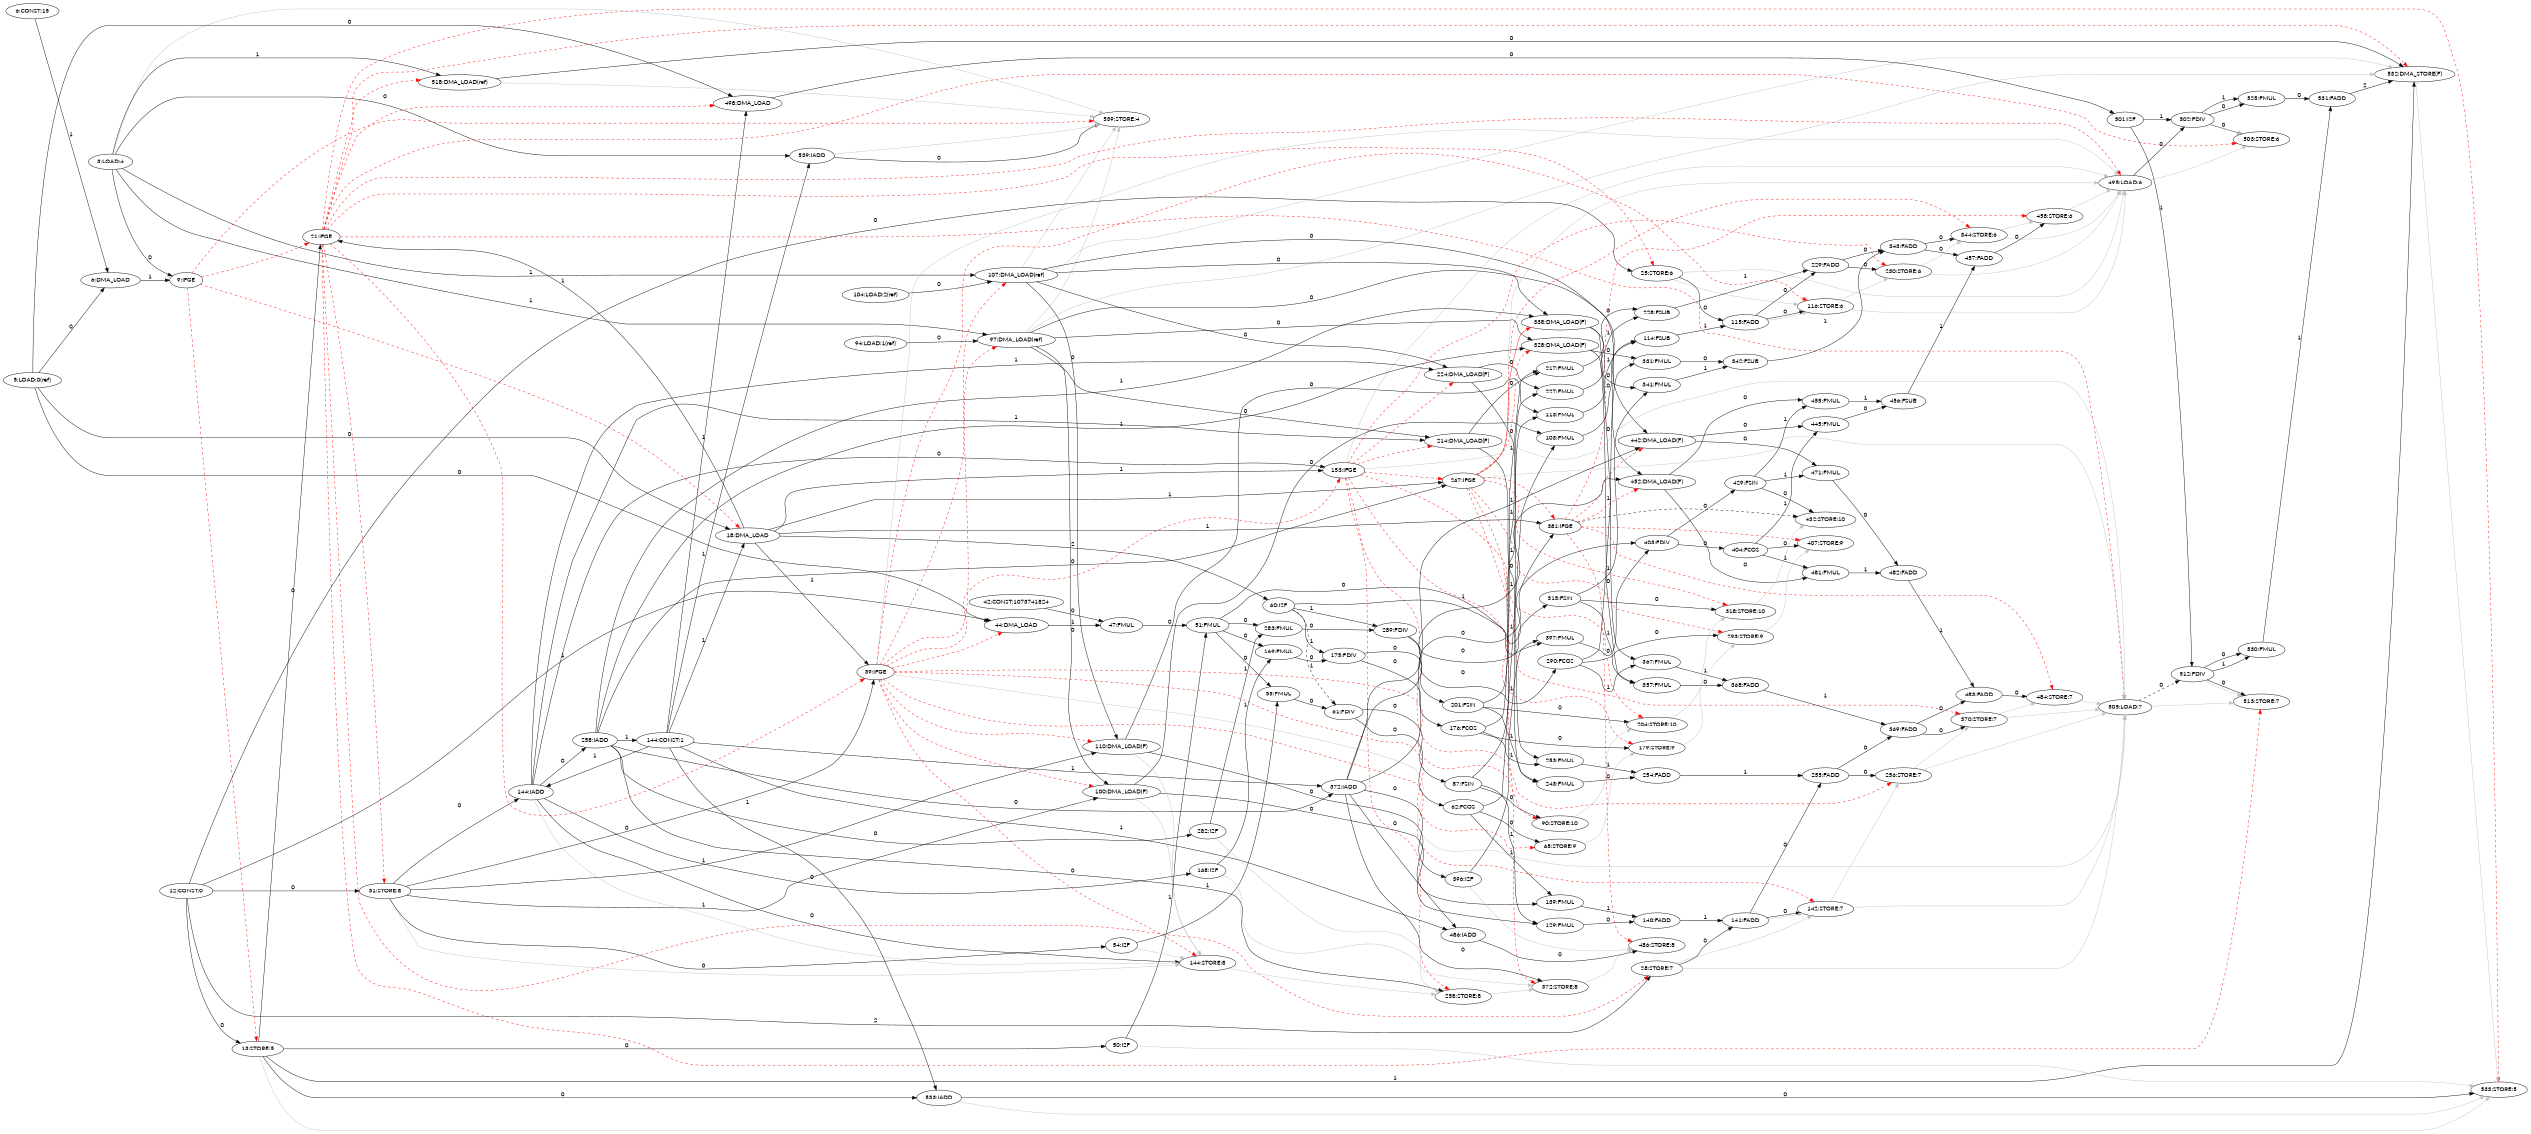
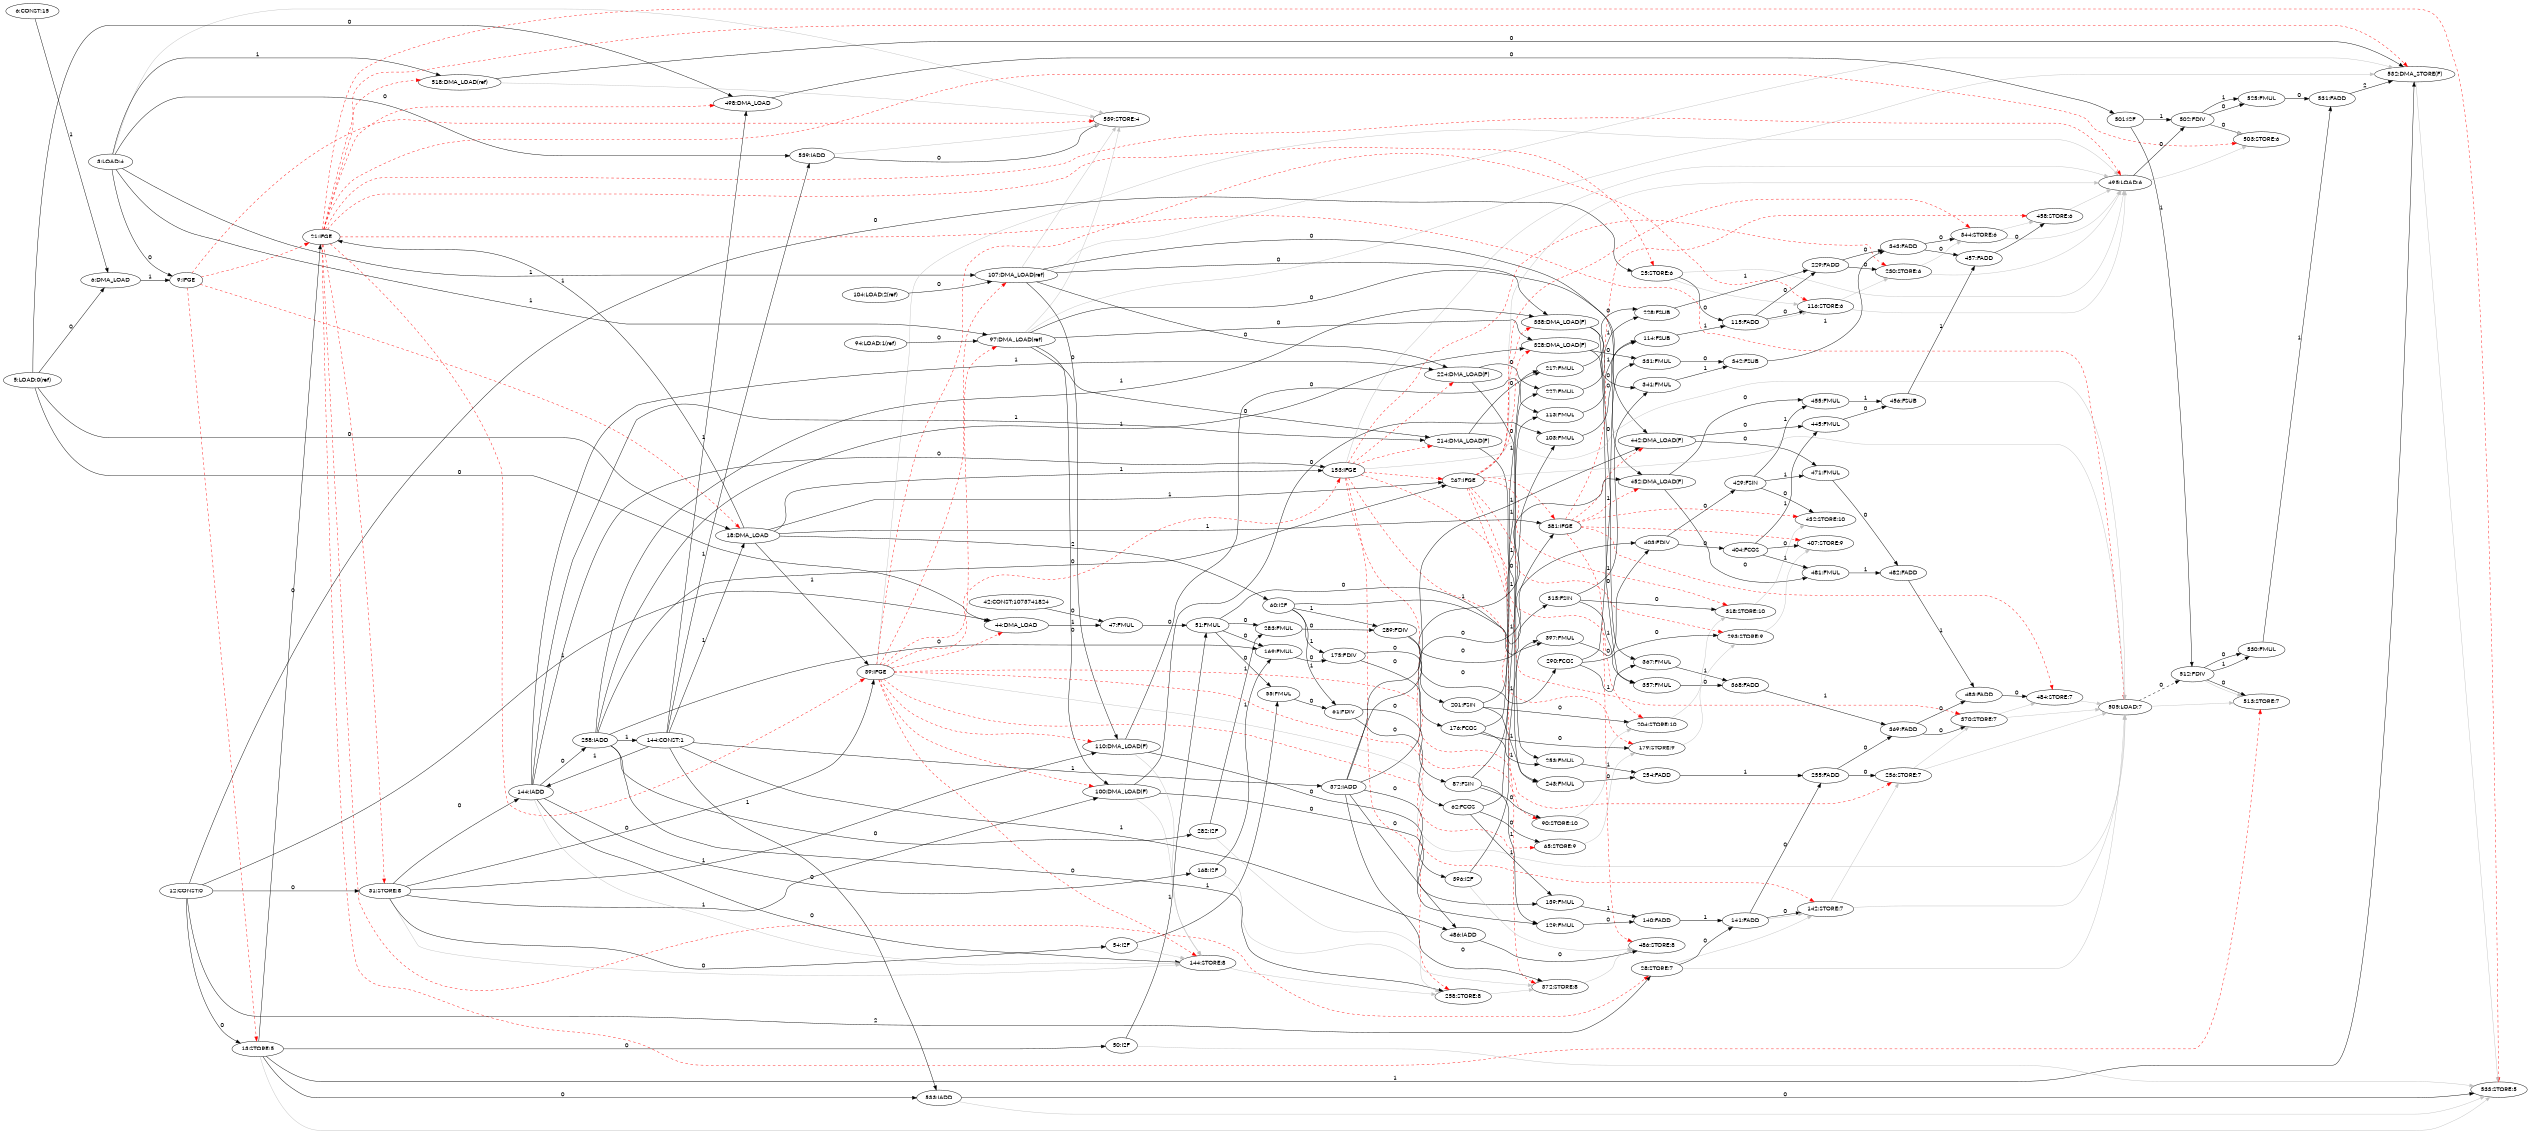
edge "267:IFGE" -> "338:DMA_LOAD(F)": style solid -> dashed
edge "381:IFGE" -> "432:STORE:10": color black -> red
edge "60:I2F" -> "61:FDIV": style dashed -> solid
edge "258:IADD" -> "372:IADD": now "258:IADD" -> "169:FMUL"
